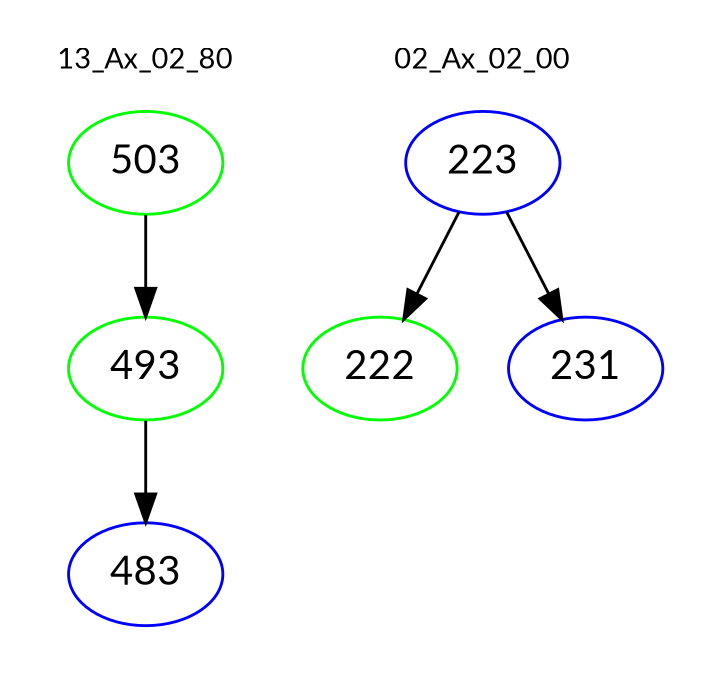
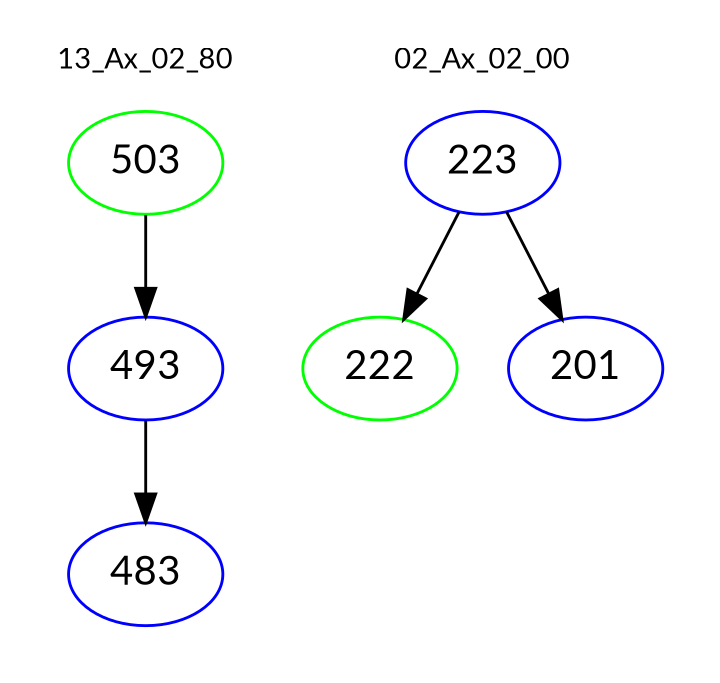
node "493": color green -> blue
node "231": label "231" -> "201"
